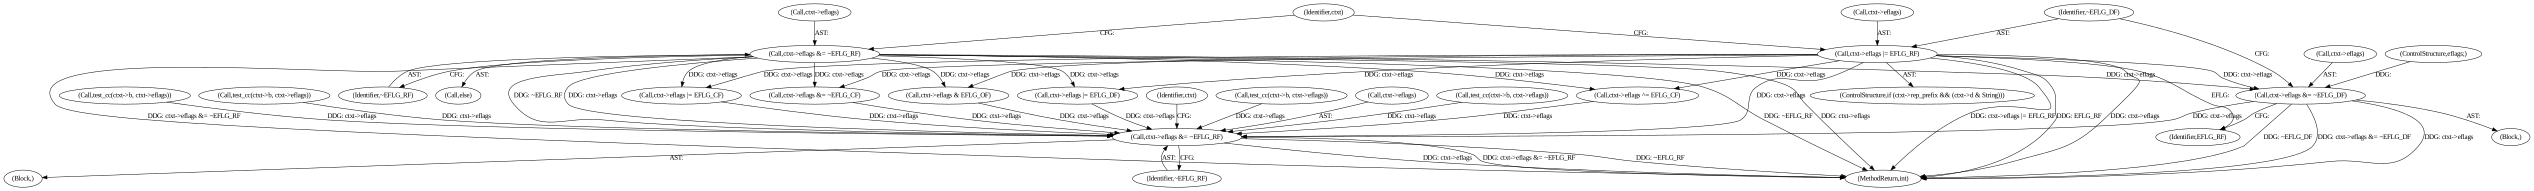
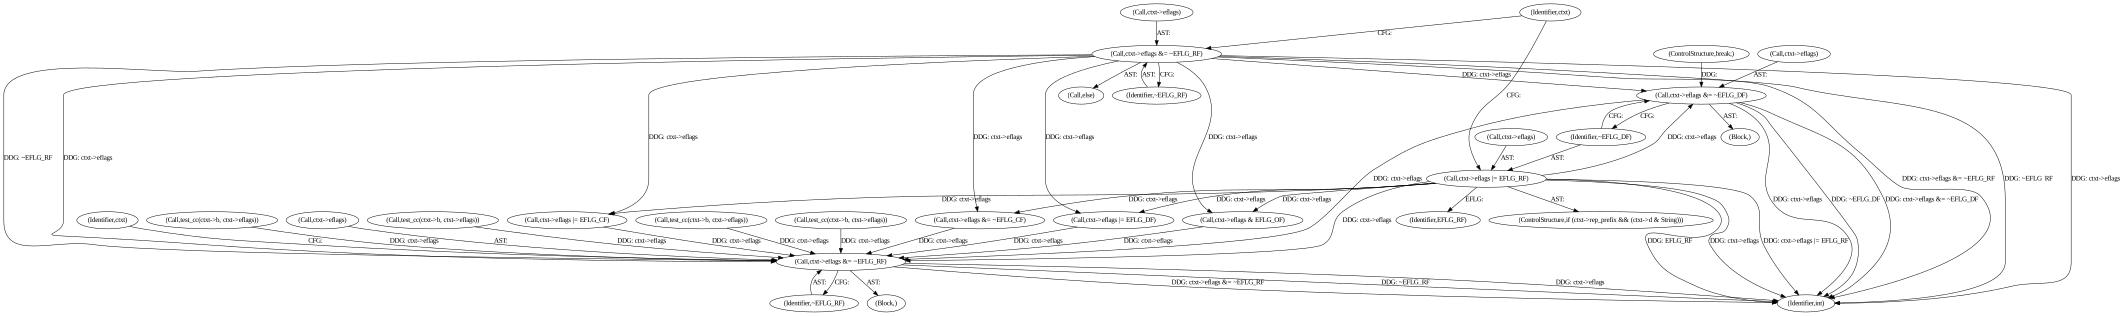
node "(ControlStructure,eflags;)": label "(ControlStructure,eflags;)" -> "(ControlStructure,break;)"
node "(Call,ctxt->eflags ^= EFLG_CF)": removed
edge "(Call,ctxt->eflags &= ~EFLG_DF)" -> "(Identifier,EFLG_RF)": now "(Call,ctxt->eflags &= ~EFLG_DF)" -> "(Identifier,~EFLG_DF)"
node "(MethodReturn,int)": label "(MethodReturn,int)" -> "(Identifier,int)"
